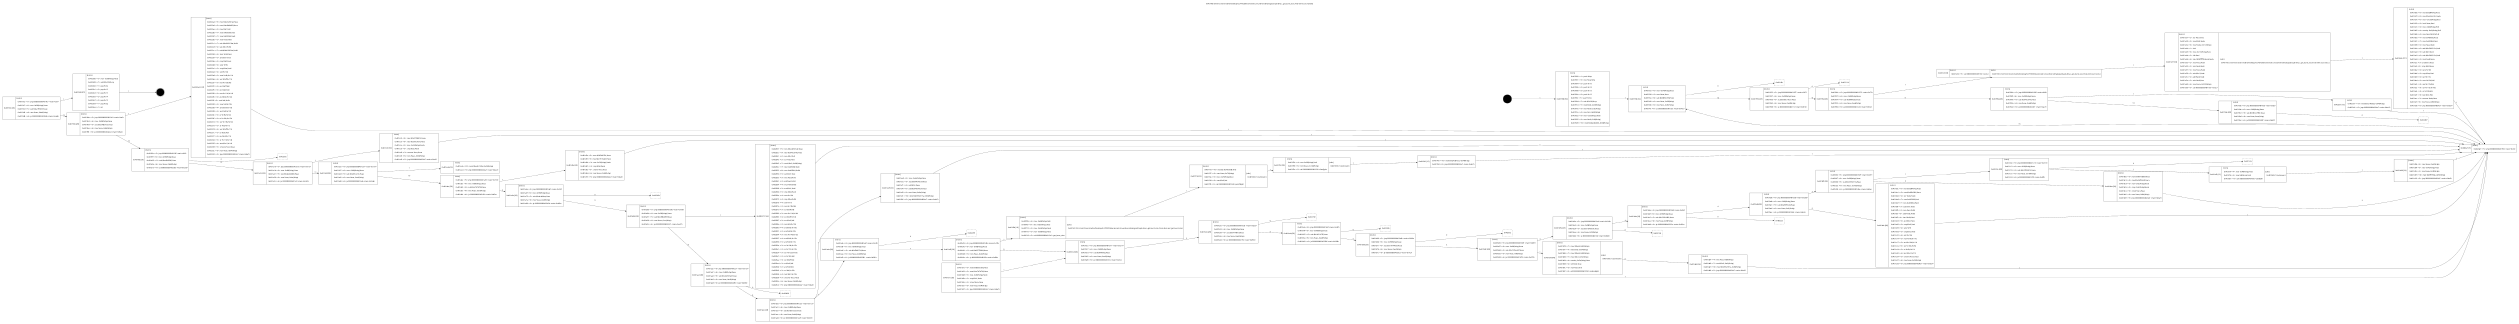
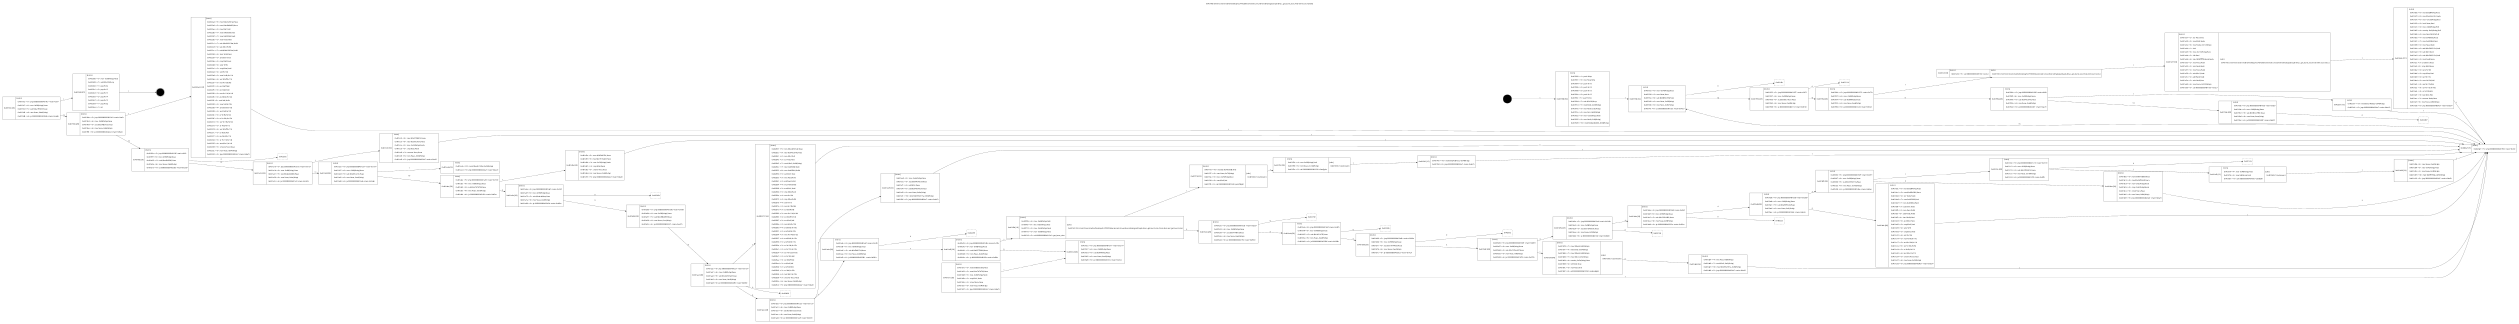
edge "0x401a86 [28]" -> "0x402337 [144]": now "0x401aa2 [28]" -> "0x402337 [144]"
edge "0x401b12 [28]" -> "0x401b2e [28]": now "0x401f0b [18]" -> "0x401b2e [28]"
